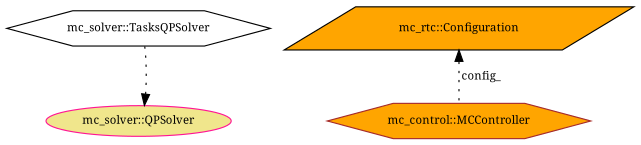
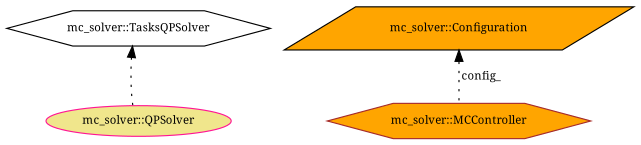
node "mc_rtc::Configuration": label "mc_rtc::Configuration" -> "mc_solver::Configuration"
edge "mc_solver::TasksQPSolver" -> "mc_solver::QPSolver": reversed
node "mc_control::MCController": label "mc_control::MCController" -> "mc_solver::MCController"
